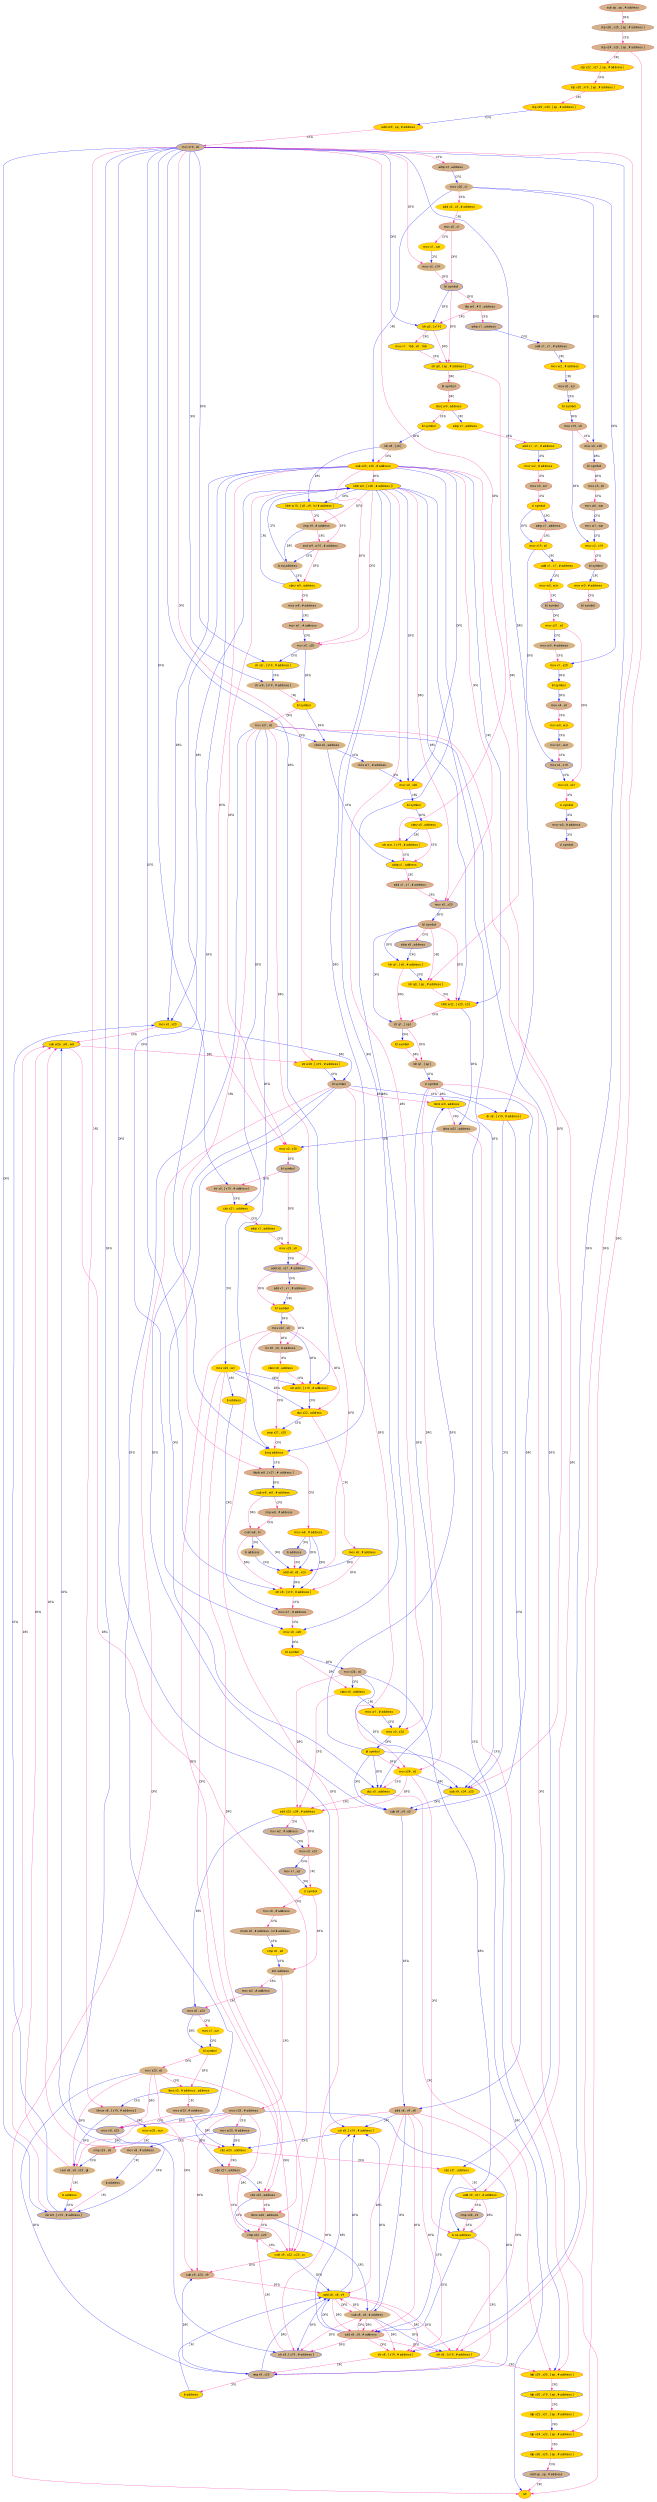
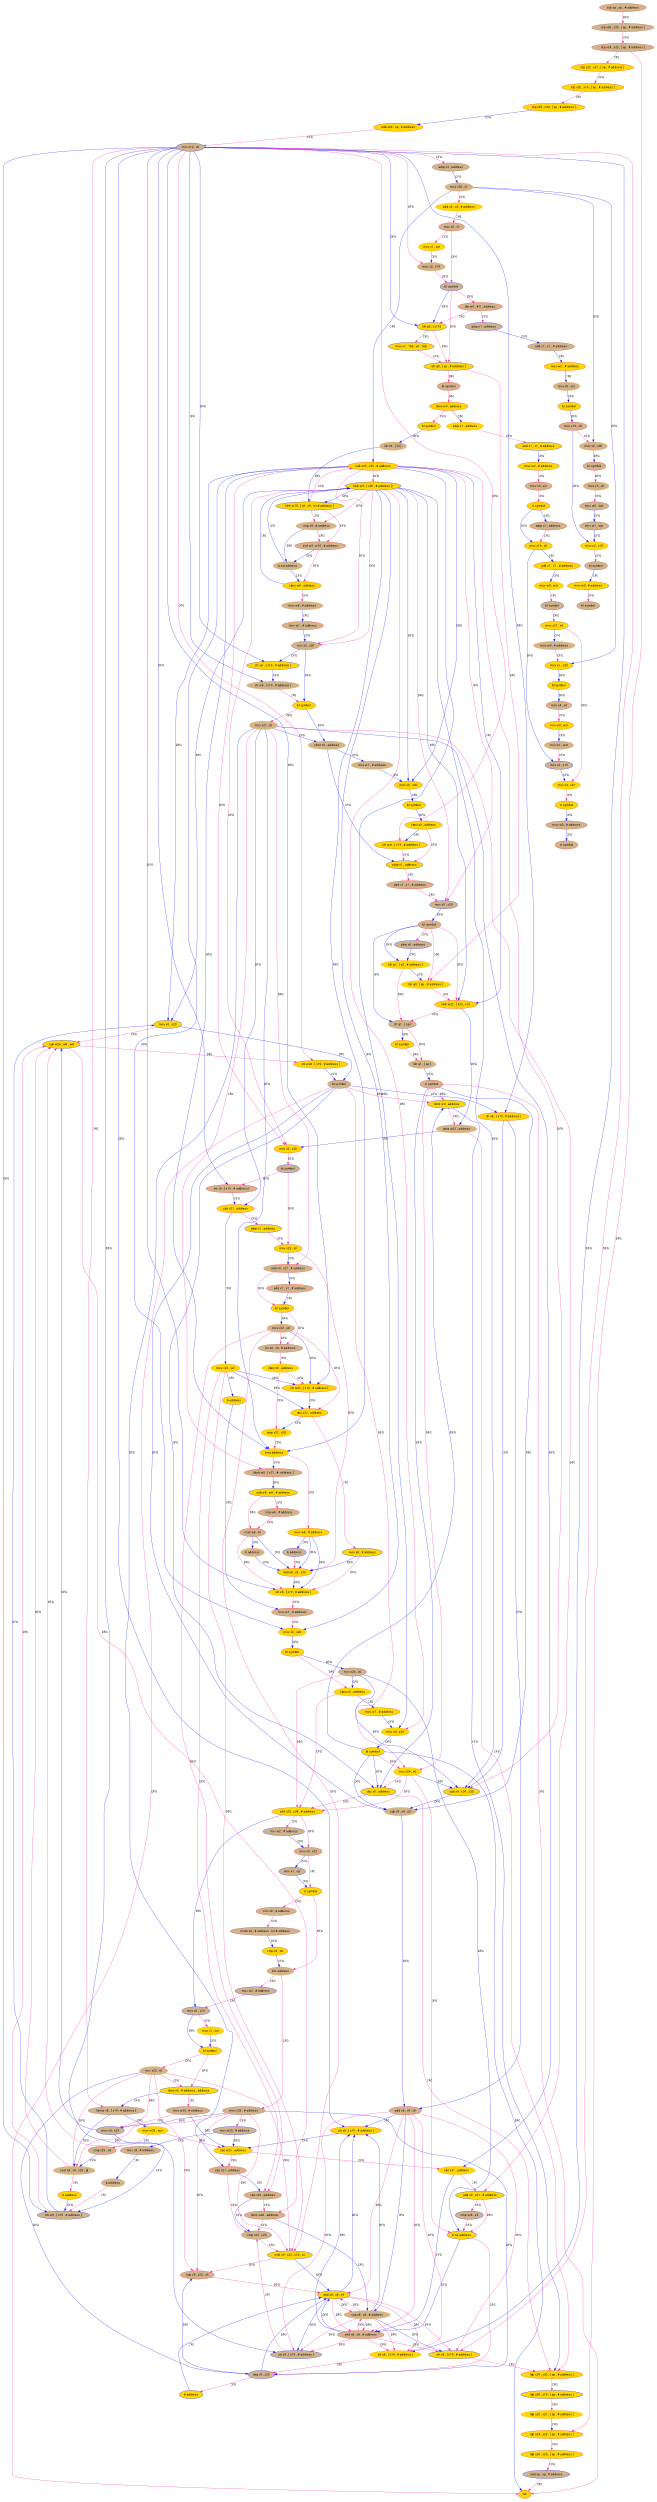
edge "ldr x8 , [ x0 ]" -> "sub x20 , x20 , # address": now "ldrh w10 , [ x8 , x9 , lsl # address ]" -> "sub x20 , x20 , # address"
node "add x0 , x21 , # address": color blue -> red
